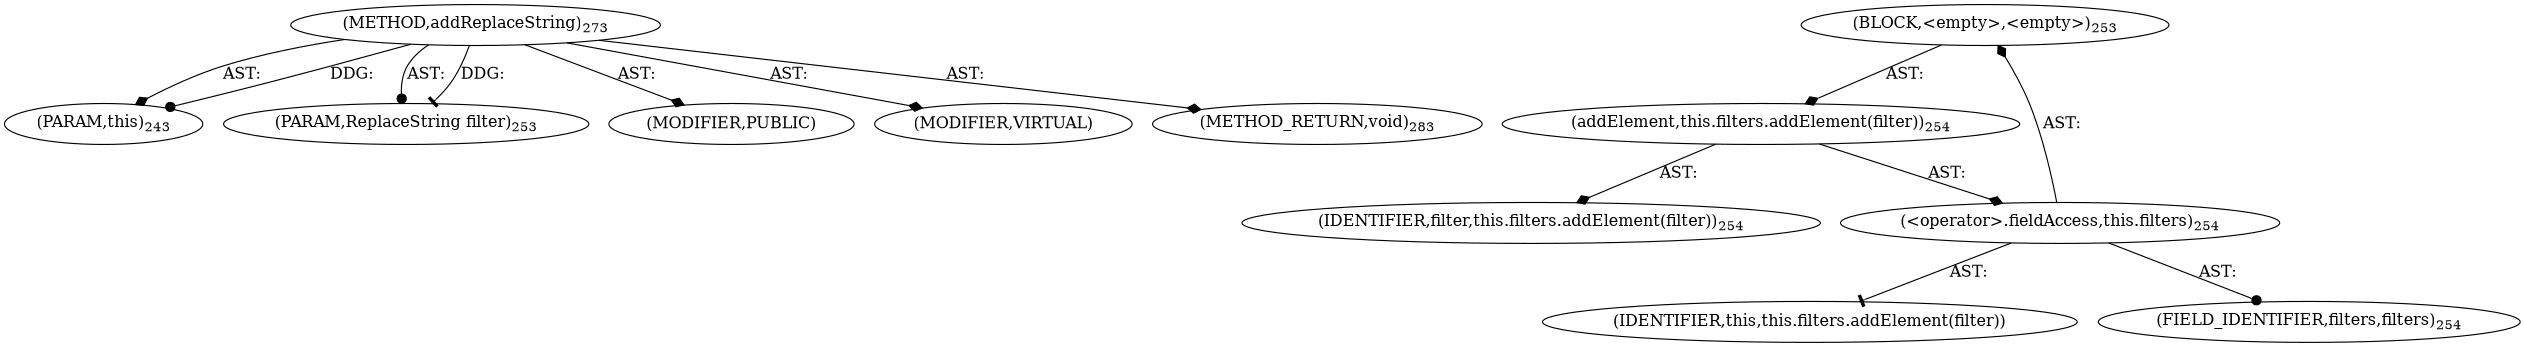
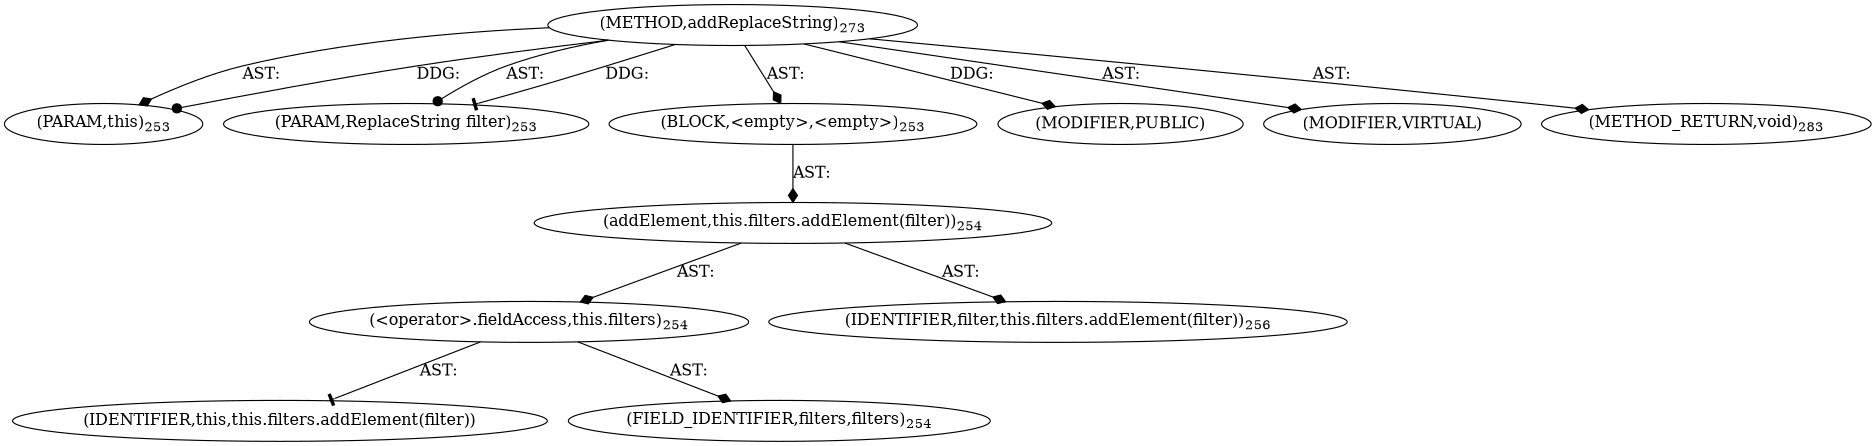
edge "(METHOD,addReplaceString)" -> "(MODIFIER,PUBLIC)": label "AST: " -> "DDG: "
node "(PARAM,this)": text "243" -> "253"
edge "(<operator>.fieldAccess,this.filters)" -> "(BLOCK,<empty>,<empty>)": now "(METHOD,addReplaceString)" -> "(BLOCK,<empty>,<empty>)"
node "(IDENTIFIER,filter,this.filters.addElement(filter))": text "254" -> "256"
edge "(<operator>.fieldAccess,this.filters)" -> "(FIELD_IDENTIFIER,filters,filters)": arrowhead dot -> diamond
